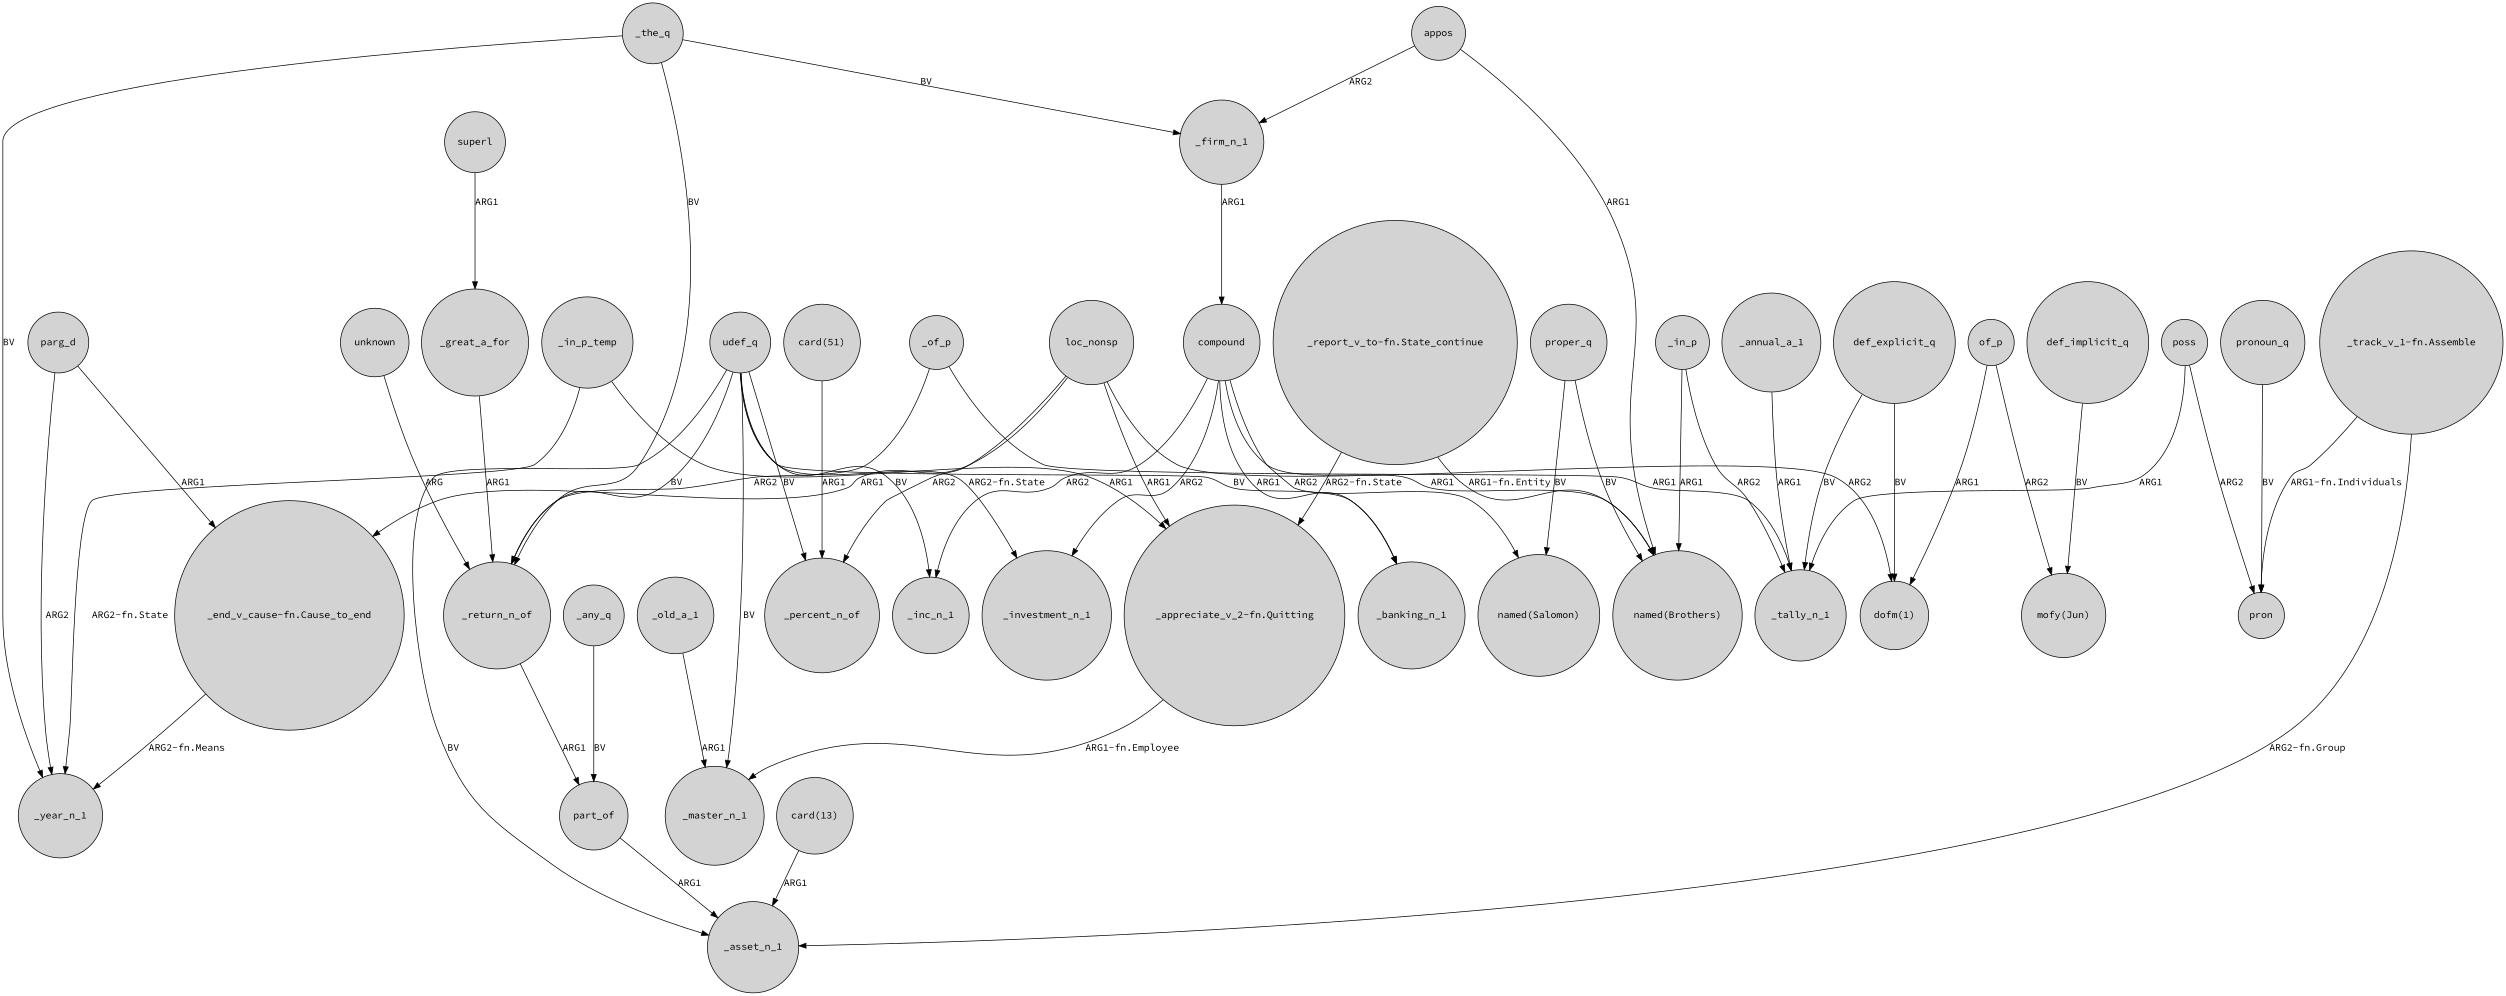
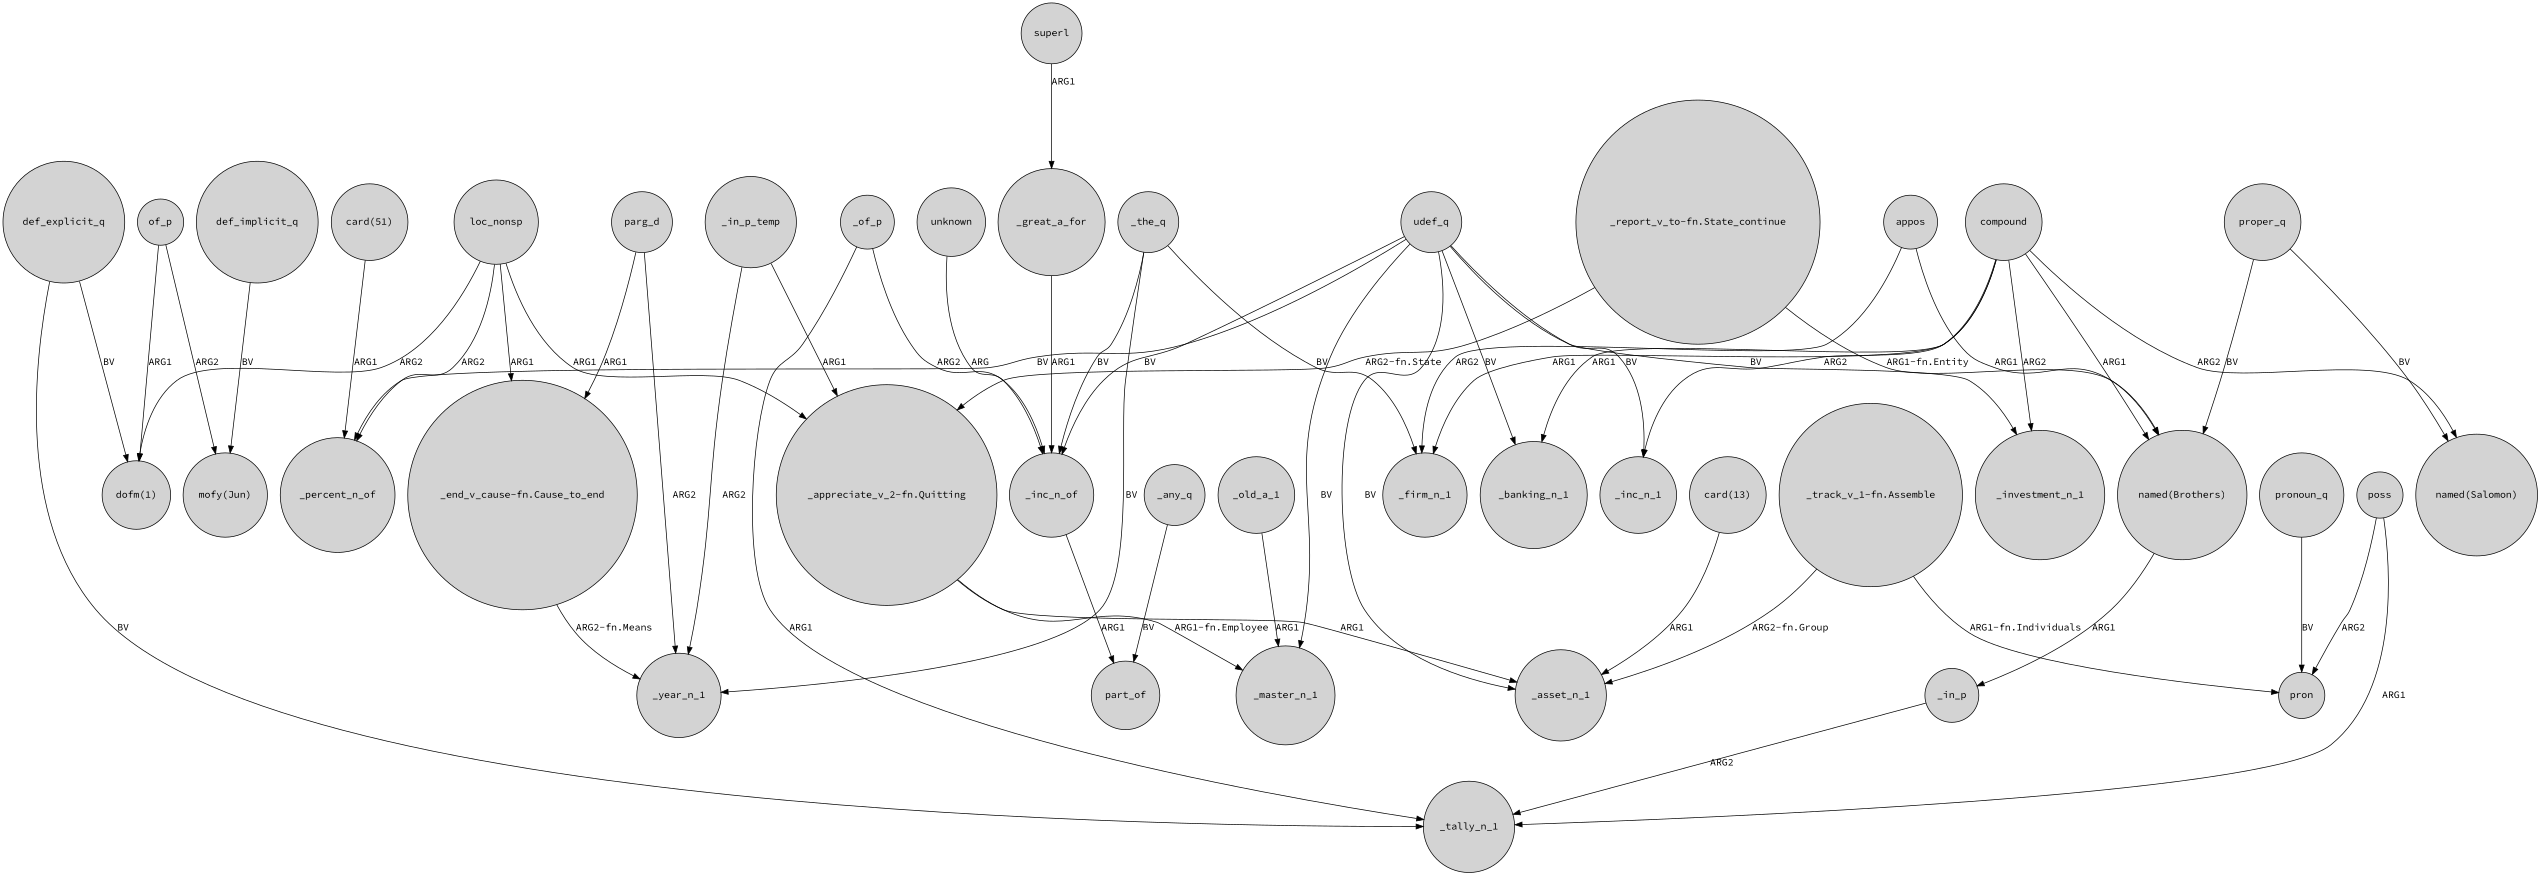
edge "_firm_n_1" -> "compound": reversed
node "_annual_a_1": removed
edge "_in_p" -> "named(Brothers)": reversed
edge "udef_q" -> "_investment_n_1": label "ARG2-fn.State" -> "BV"
edge "_in_p_temp" -> "_year_n_1": label "ARG2-fn.State" -> "ARG2"
node "_return_n_of": label "_return_n_of" -> "_inc_n_of"
edge "part_of" -> "_asset_n_1": now "_appreciate_v_2-fn.Quitting" -> "_asset_n_1"
